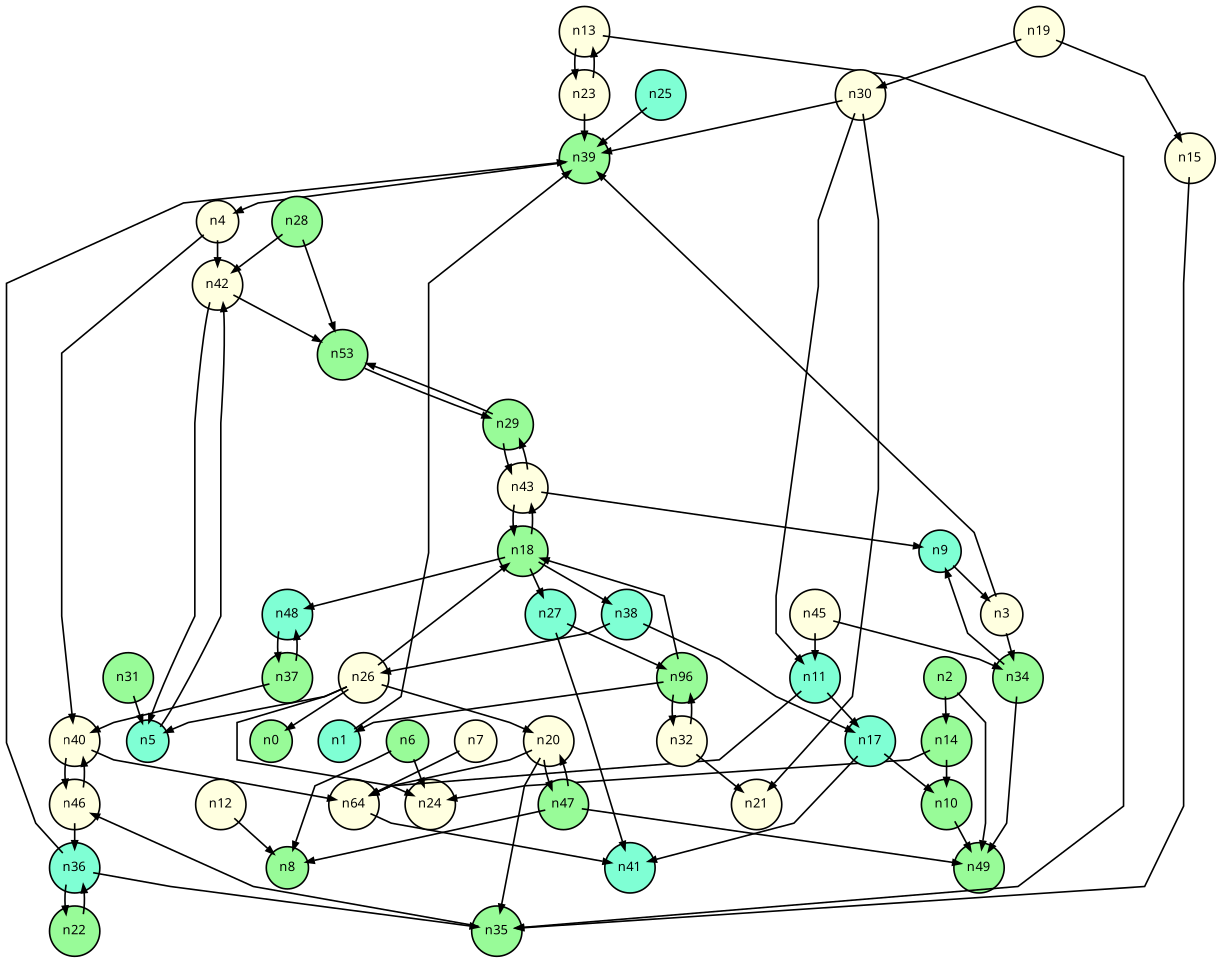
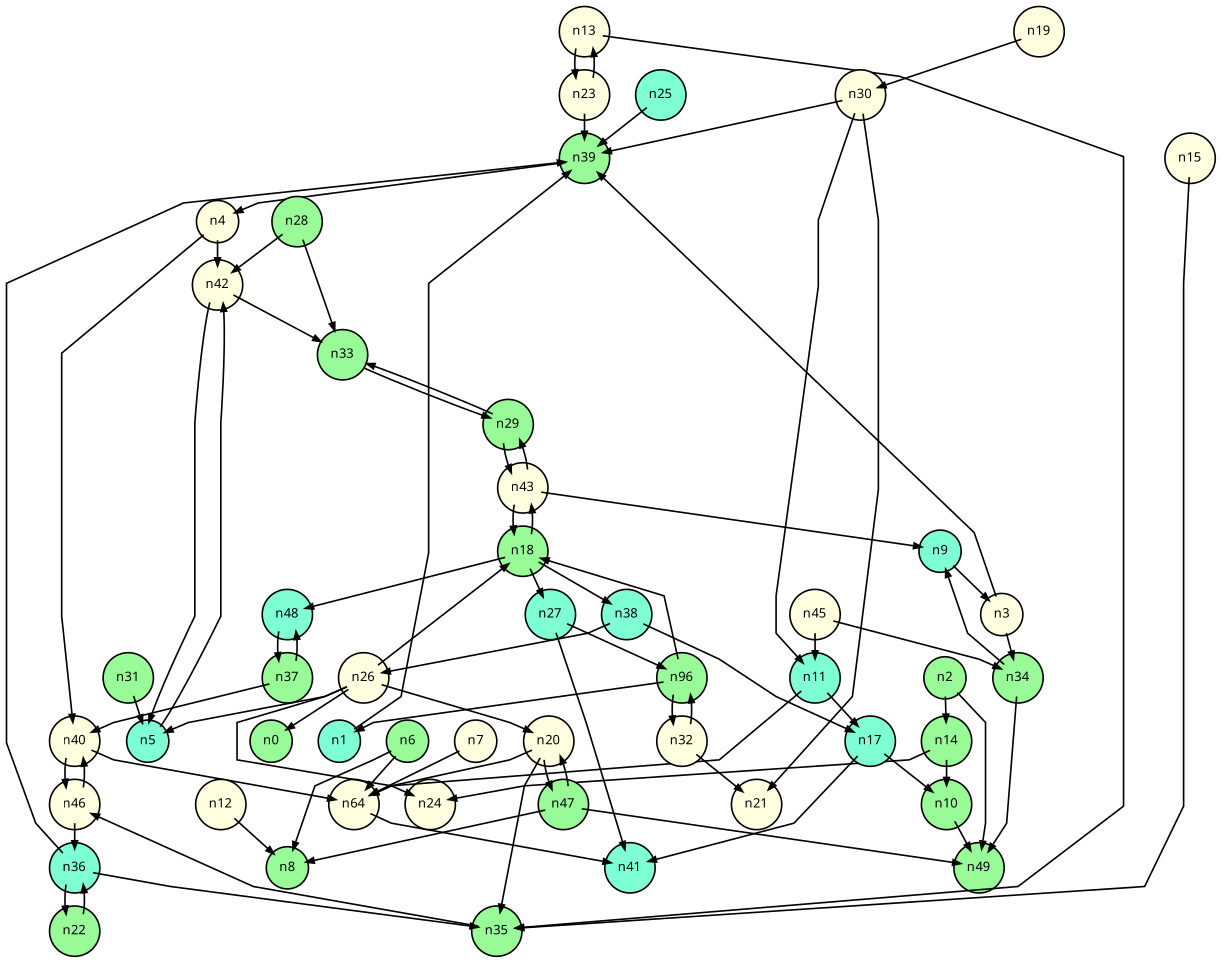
edge "n19" -> "n15": removed
node "n53": label "n53" -> "n33"
edge "n6" -> "n24": now "n6" -> "n64"
